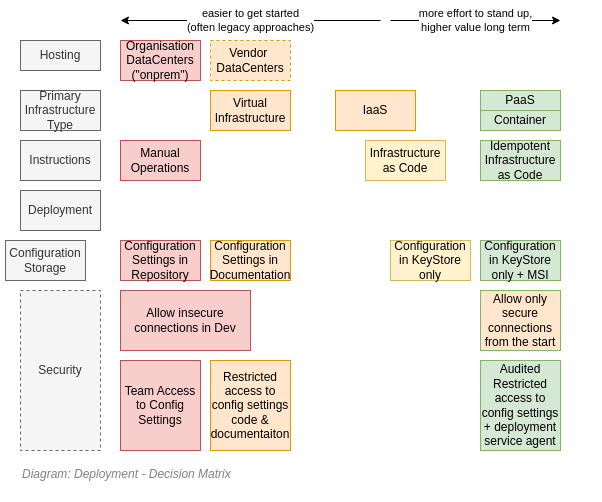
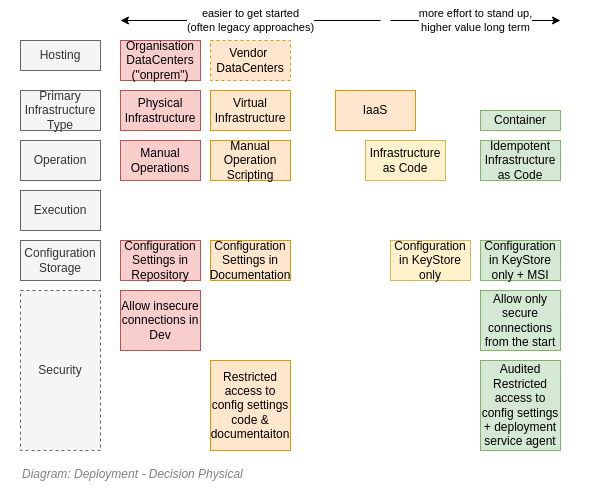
node "PaaS": removed
node "Physical Infrastructure": added
node "Instructions": label "Instructions" -> "Operation"
node "Manual Operation Scripting": added
node "Deployment": label "Deployment" -> "Execution"
node "Configuration Storage": moved (46, 261) -> (61, 261)
node "Allow insecure connections in Dev": size 130x60 -> 80x60
node "Allow only secure connections from the start": fillcolor #ffe6cc -> #d5e8d4
node "Team Access to Config Settings": removed
node "Diagram: Deployment - Decision Matrix": label "Diagram: Deployment - Decision Matrix" -> "Diagram: Deployment - Decision Physical"
